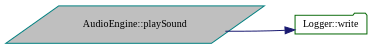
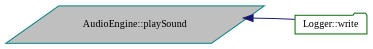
edge "AudioEngine::playSound" -> "Logger::write": reversed
